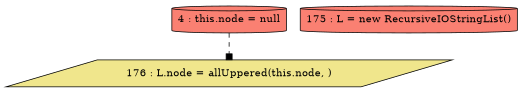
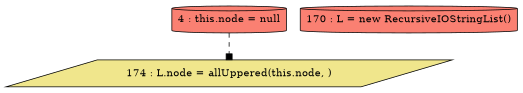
node "175 : L = new RecursiveIOStringList()": label "175 : L = new RecursiveIOStringList()" -> "170 : L = new RecursiveIOStringList()"
node "176 : L.node = allUppered(this.node, )": label "176 : L.node = allUppered(this.node, )" -> "174 : L.node = allUppered(this.node, )"
